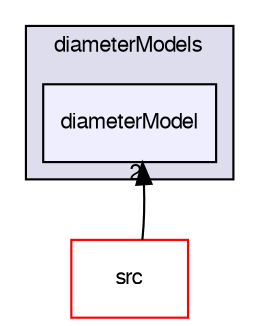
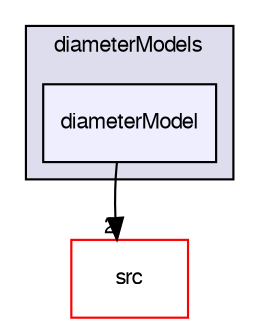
edge "src" -> "diameterModel": reversed
